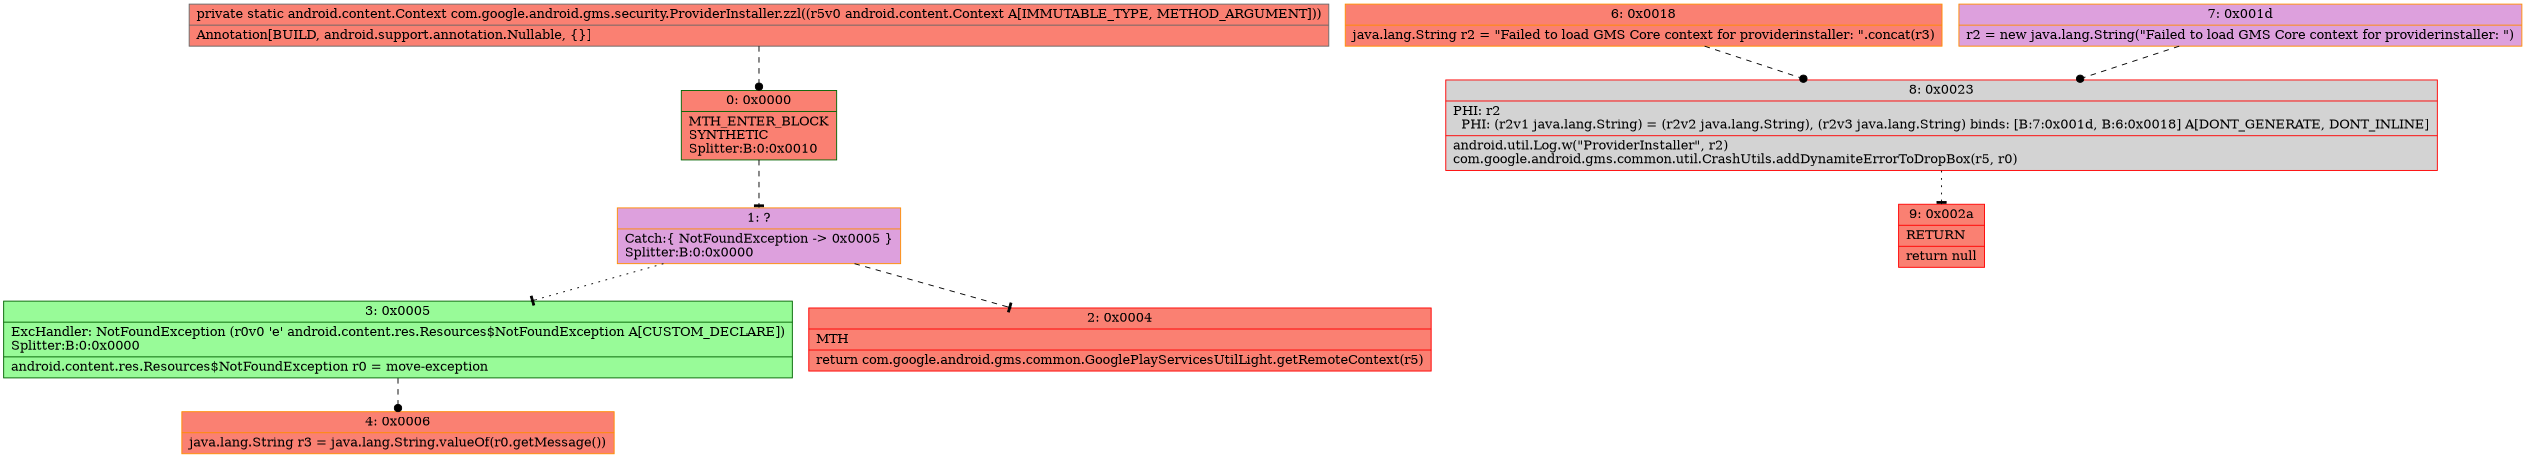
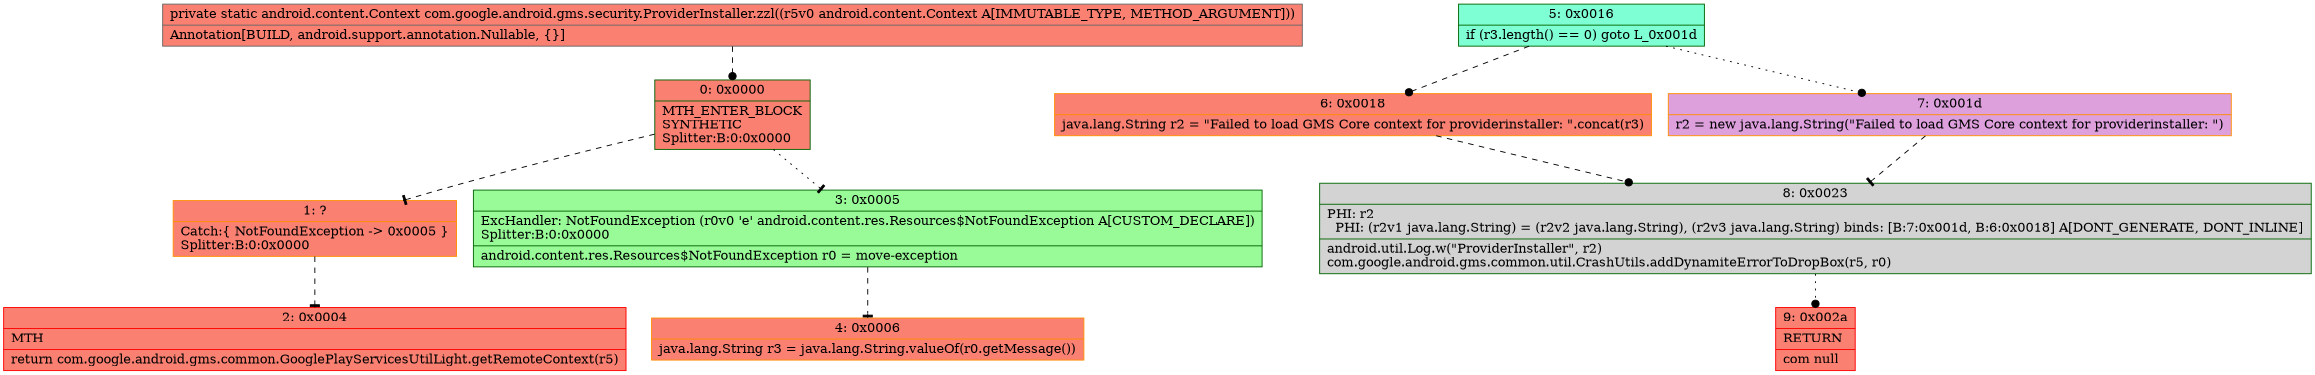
node "5: 0x0016": added
edge "7: 0x001d" -> "8: 0x0023": arrowhead dot -> tee
node "8: 0x0023": color red -> darkgreen
node "0: 0x0000": text "Splitter:B:0:0x0010" -> "Splitter:B:0:0x0000"
edge "8: 0x0023" -> "9: 0x002a": arrowhead tee -> dot
node "1: ?": fillcolor plum -> salmon
node "9: 0x002a": text "return null" -> "com null"
edge "1: ?" -> "3: 0x0005": now "0: 0x0000" -> "3: 0x0005"
edge "3: 0x0005" -> "4: 0x0006": arrowhead dot -> tee
